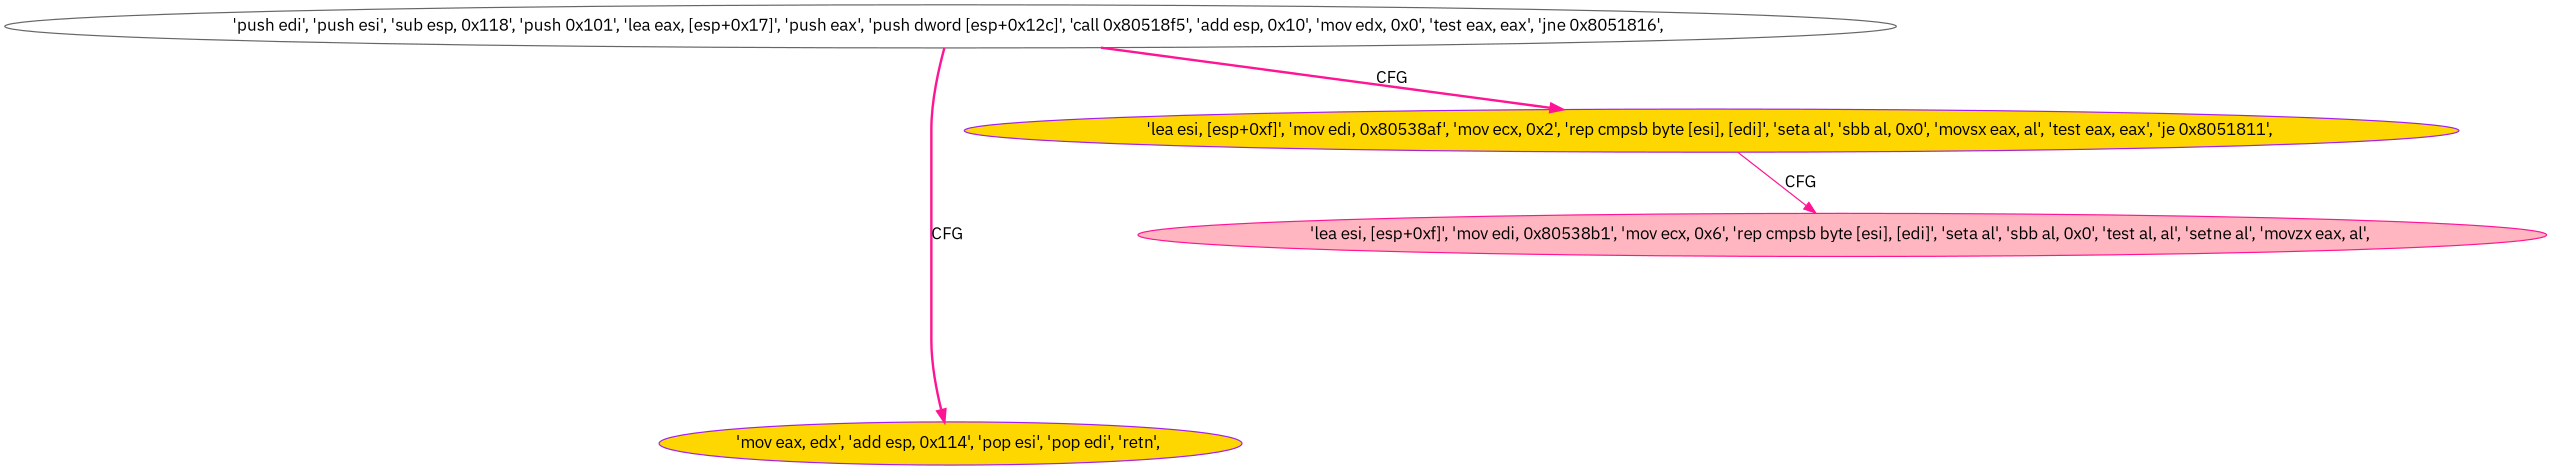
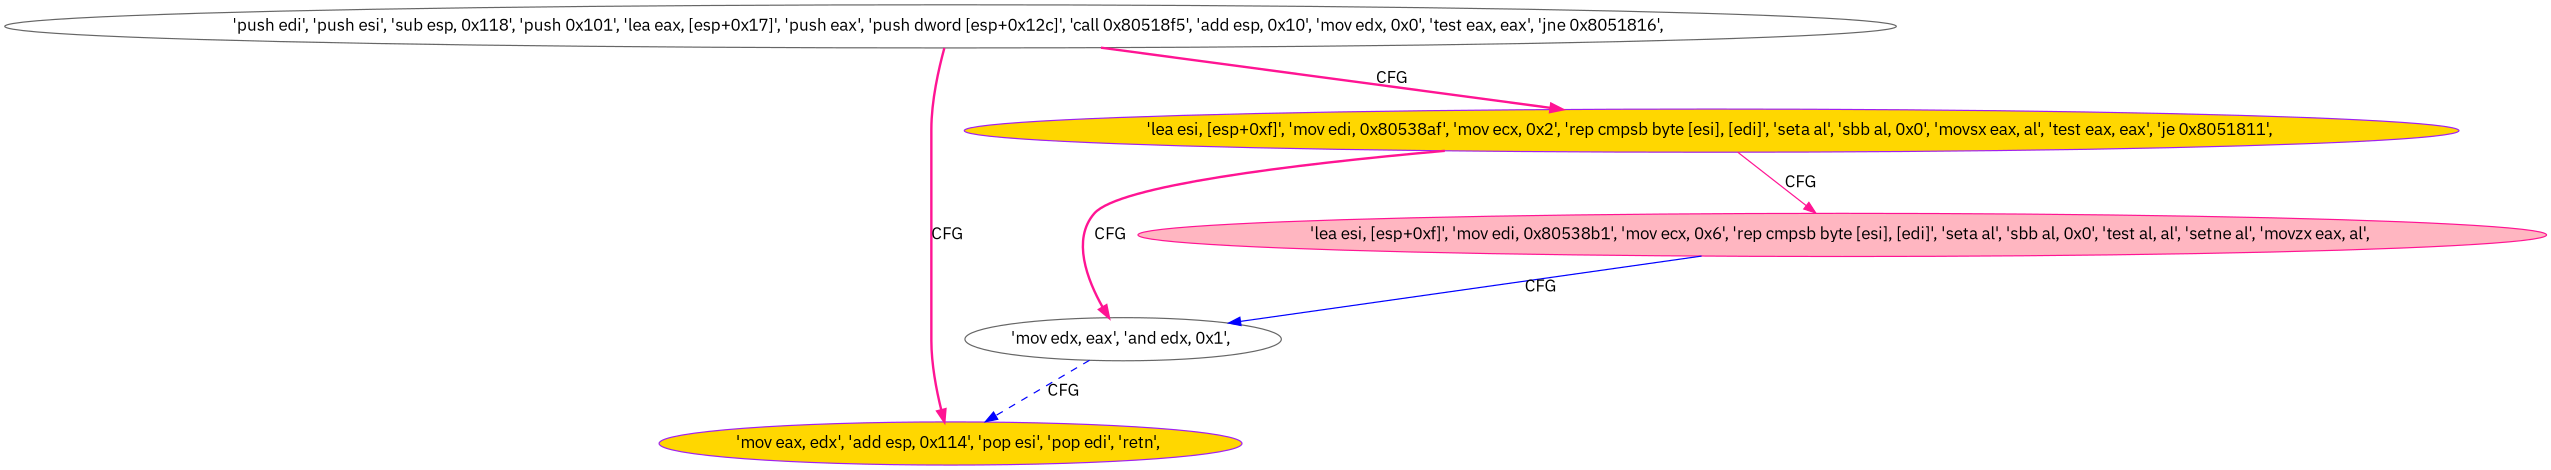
node "'mov edx, eax', 'and edx, 0x1',": added
